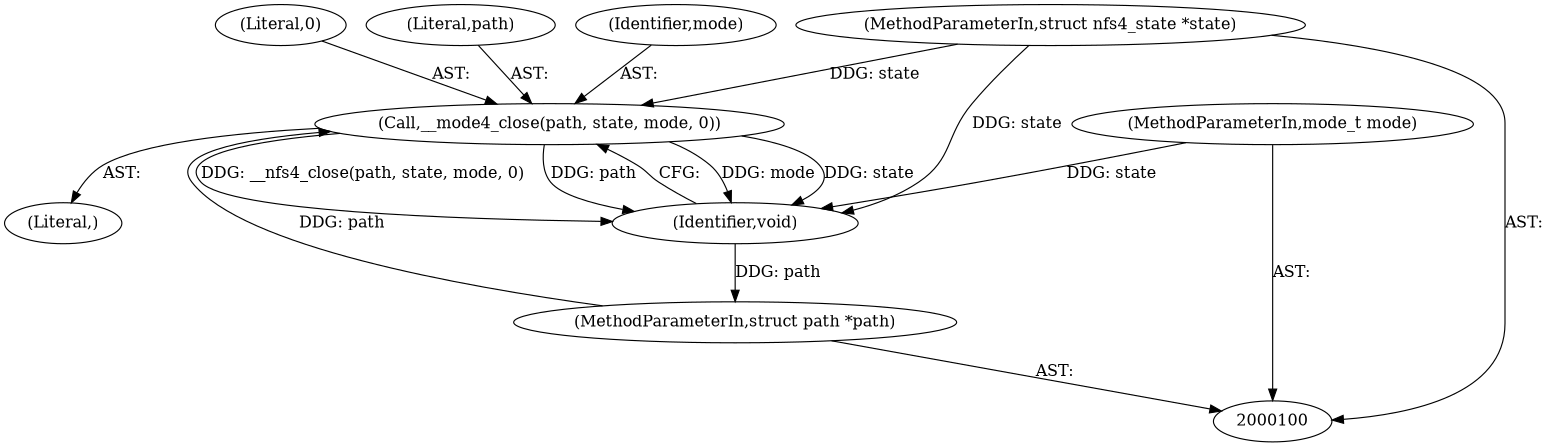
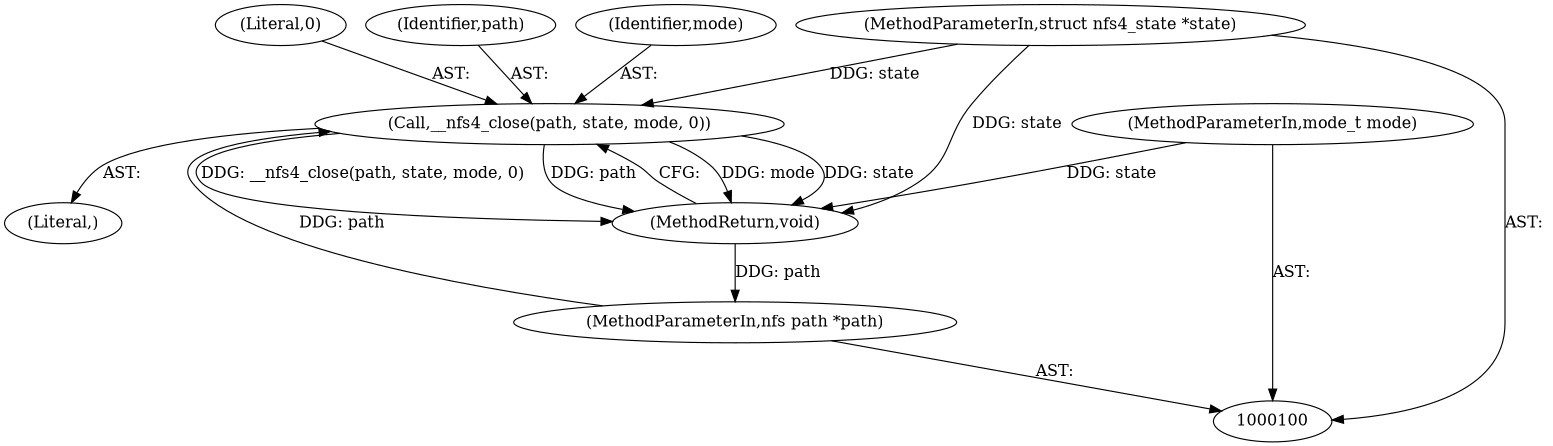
node "(Literal,path)": label "(Literal,path)" -> "(Identifier,path)"
node "(Call,__mode4_close(path, state, mode, 0))": label "(Call,__mode4_close(path, state, mode, 0))" -> "(Call,__nfs4_close(path, state, mode, 0))"
node "(Identifier,void)": label "(Identifier,void)" -> "(MethodReturn,void)"
node "(MethodParameterIn,struct path *path)": label "(MethodParameterIn,struct path *path)" -> "(MethodParameterIn,nfs path *path)"
node "2000100": label "2000100" -> "1000100"
